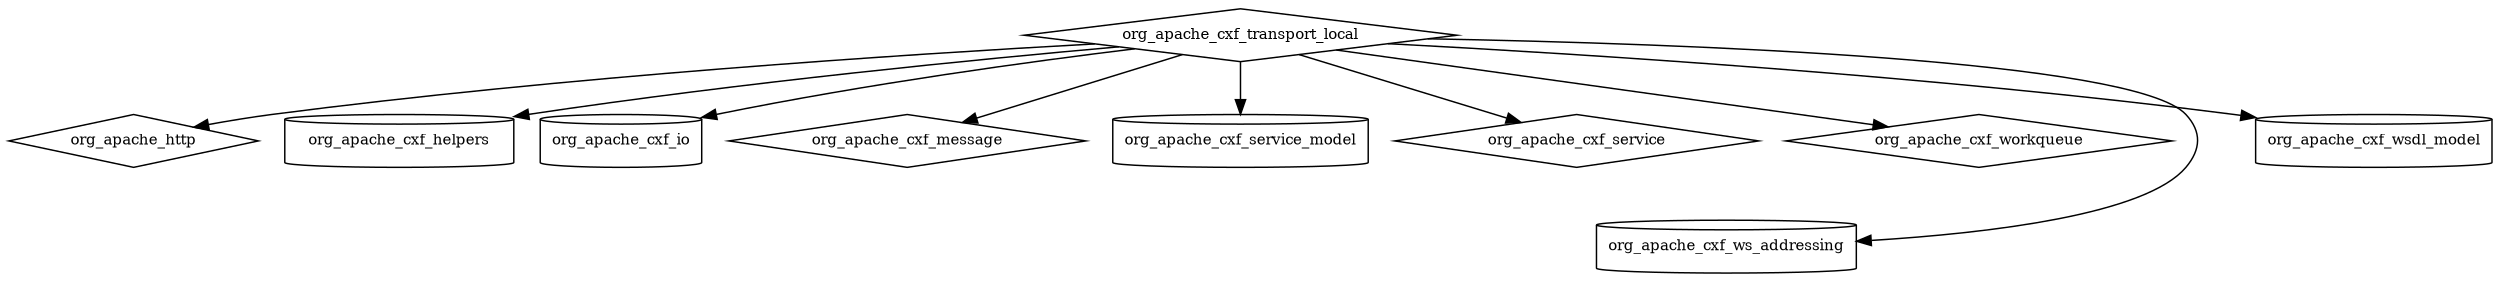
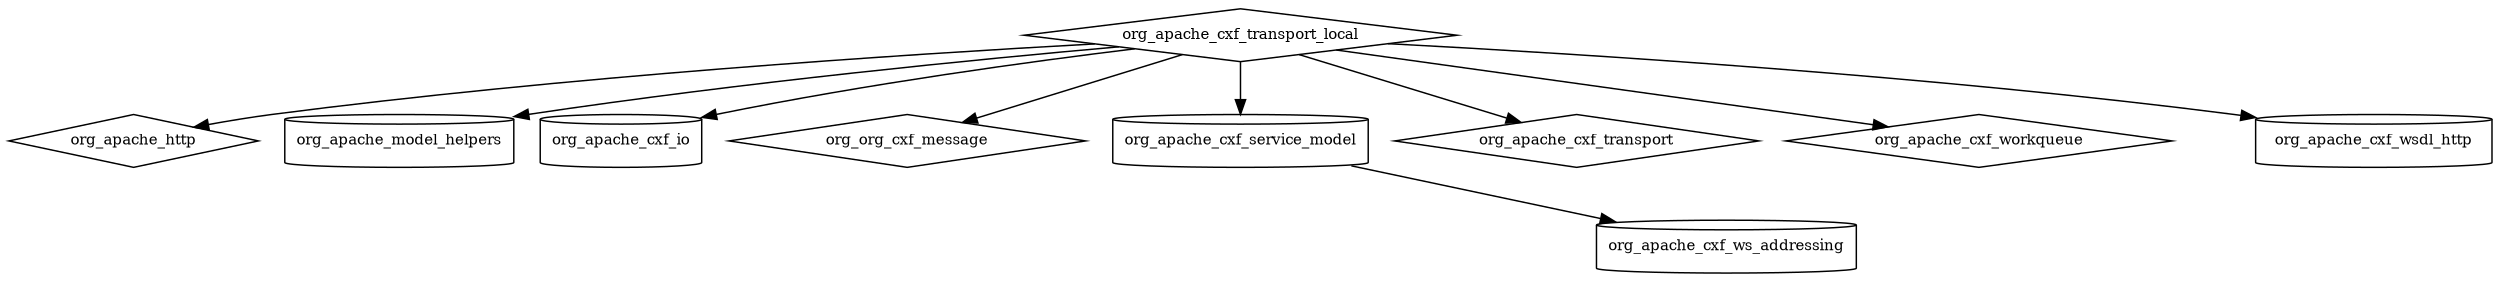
edge "org_apache_cxf_transport_local" -> "org_apache_cxf_ws_addressing": now "org_apache_cxf_service_model" -> "org_apache_cxf_ws_addressing"
node "org_apache_cxf_helpers": label "org_apache_cxf_helpers" -> "org_apache_model_helpers"
node "org_apache_cxf_message": label "org_apache_cxf_message" -> "org_org_cxf_message"
node "org_apache_cxf_service": label "org_apache_cxf_service" -> "org_apache_cxf_transport"
node "org_apache_cxf_wsdl_model": label "org_apache_cxf_wsdl_model" -> "org_apache_cxf_wsdl_http"
